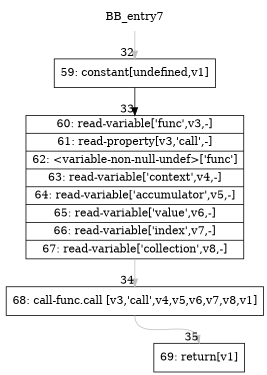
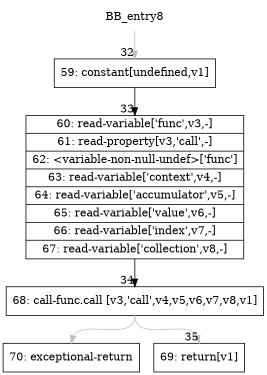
node "BB_entry7": label "BB_entry7" -> "BB_entry8"
edge "60: read-variable['func',v3,-]" -> "68: call-func.call [v3,'call',v4,v5,v6,v7,v8,v1]": color gray -> black
node "70: exceptional-return": added
